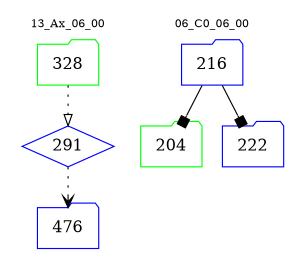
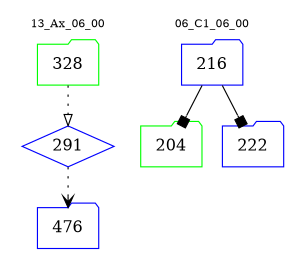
cluster "06_C0_06_00": label "06_C0_06_00" -> "06_C1_06_00"
